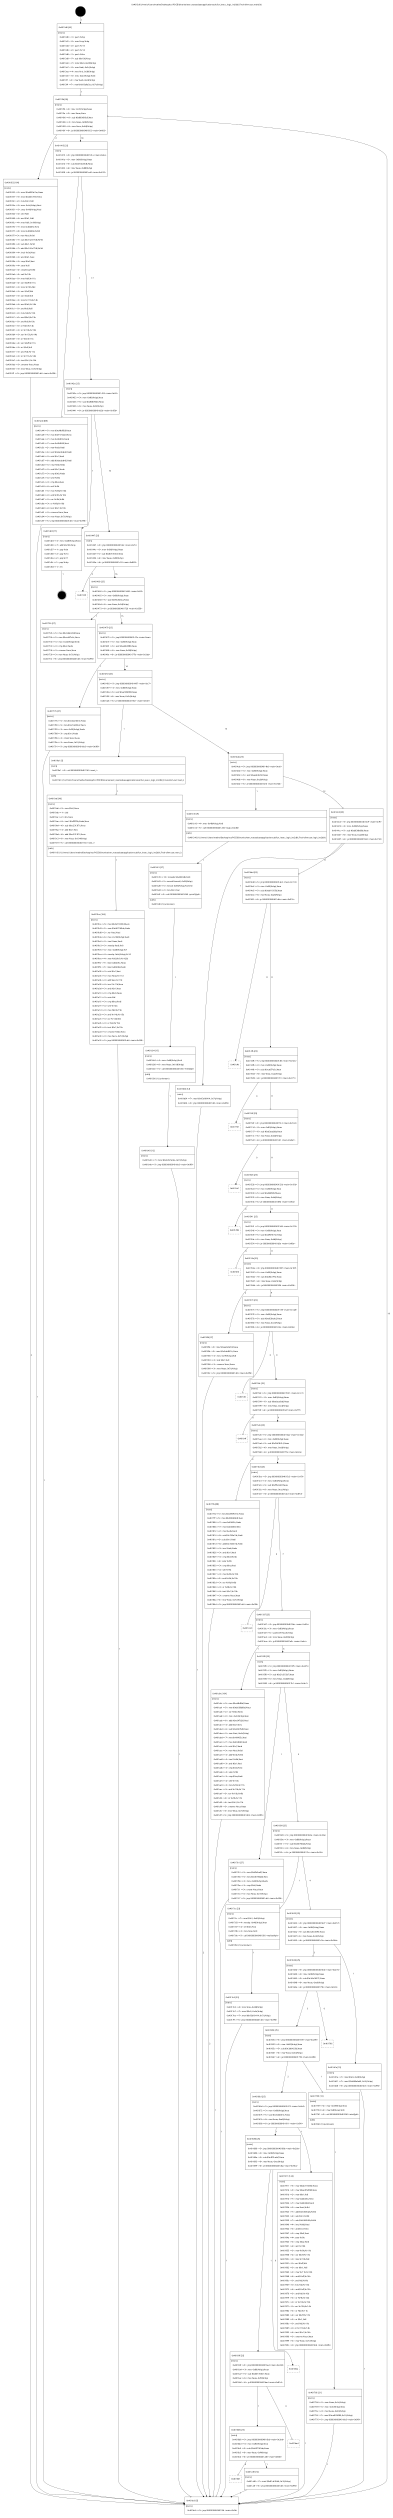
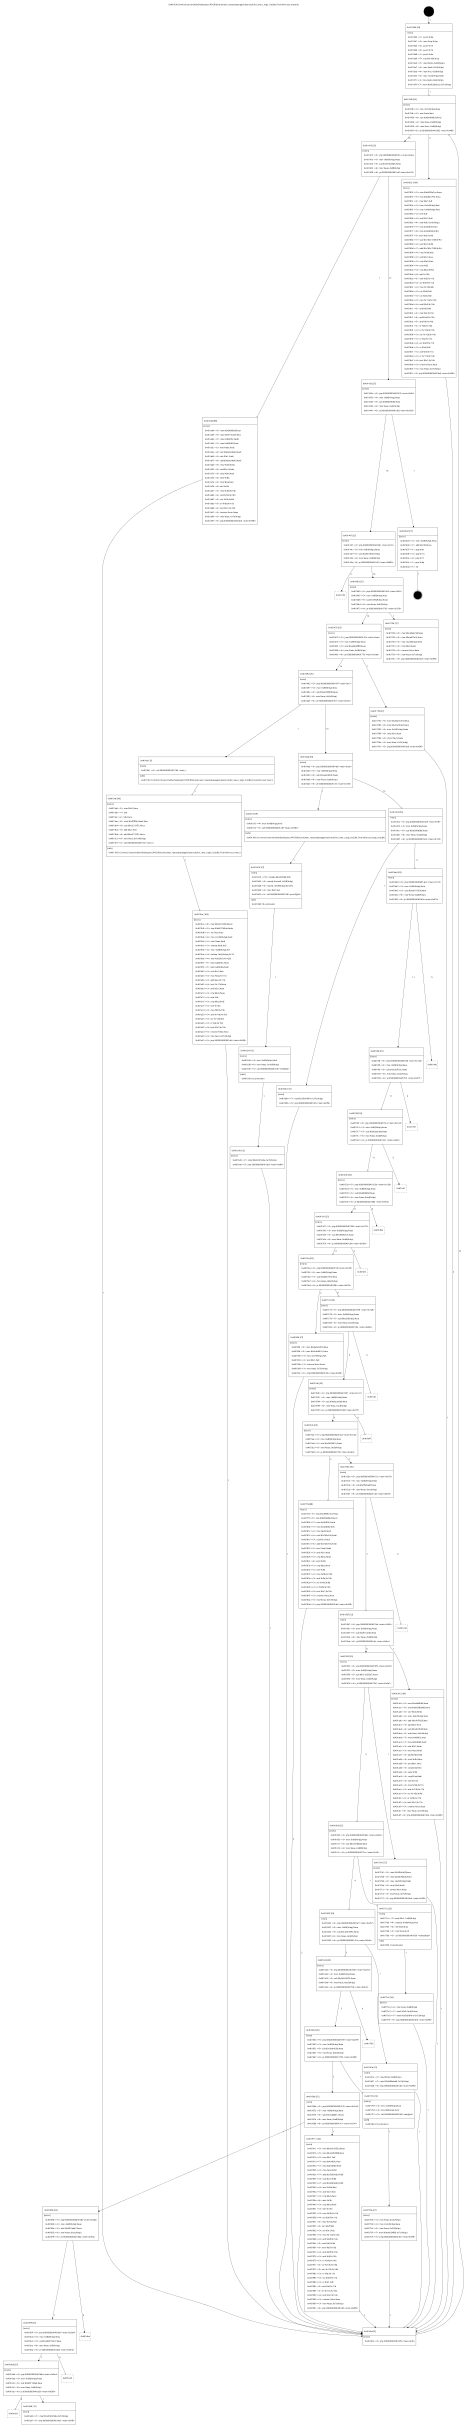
edge "0x401a38 [12]" -> "0x401dc6 [5]": removed, label "1"
